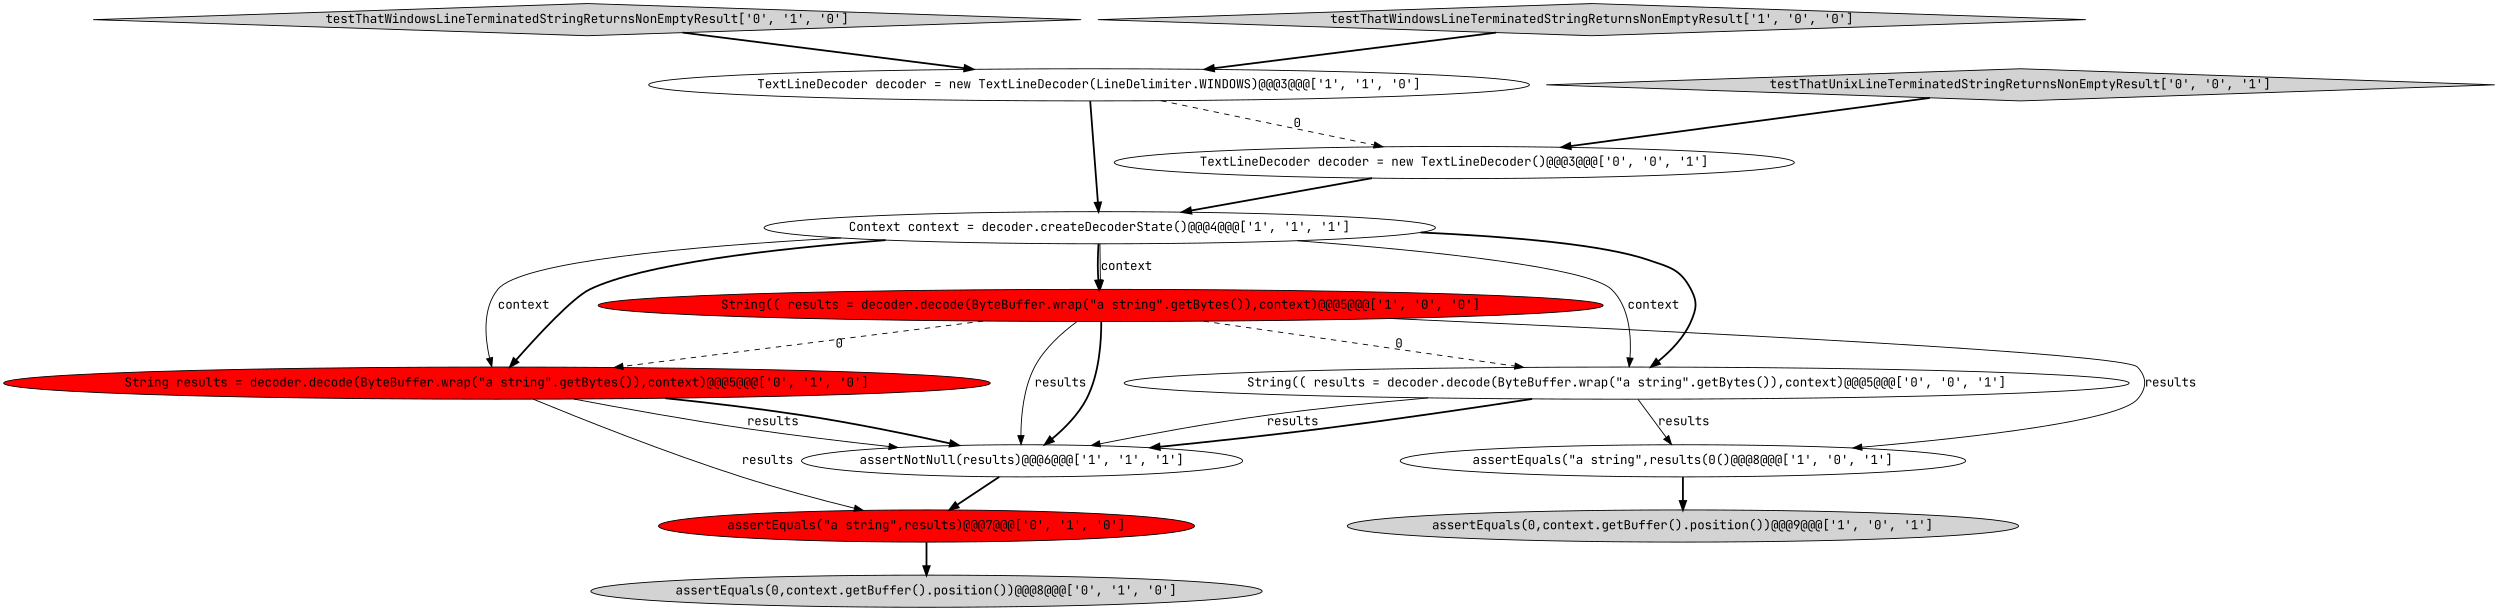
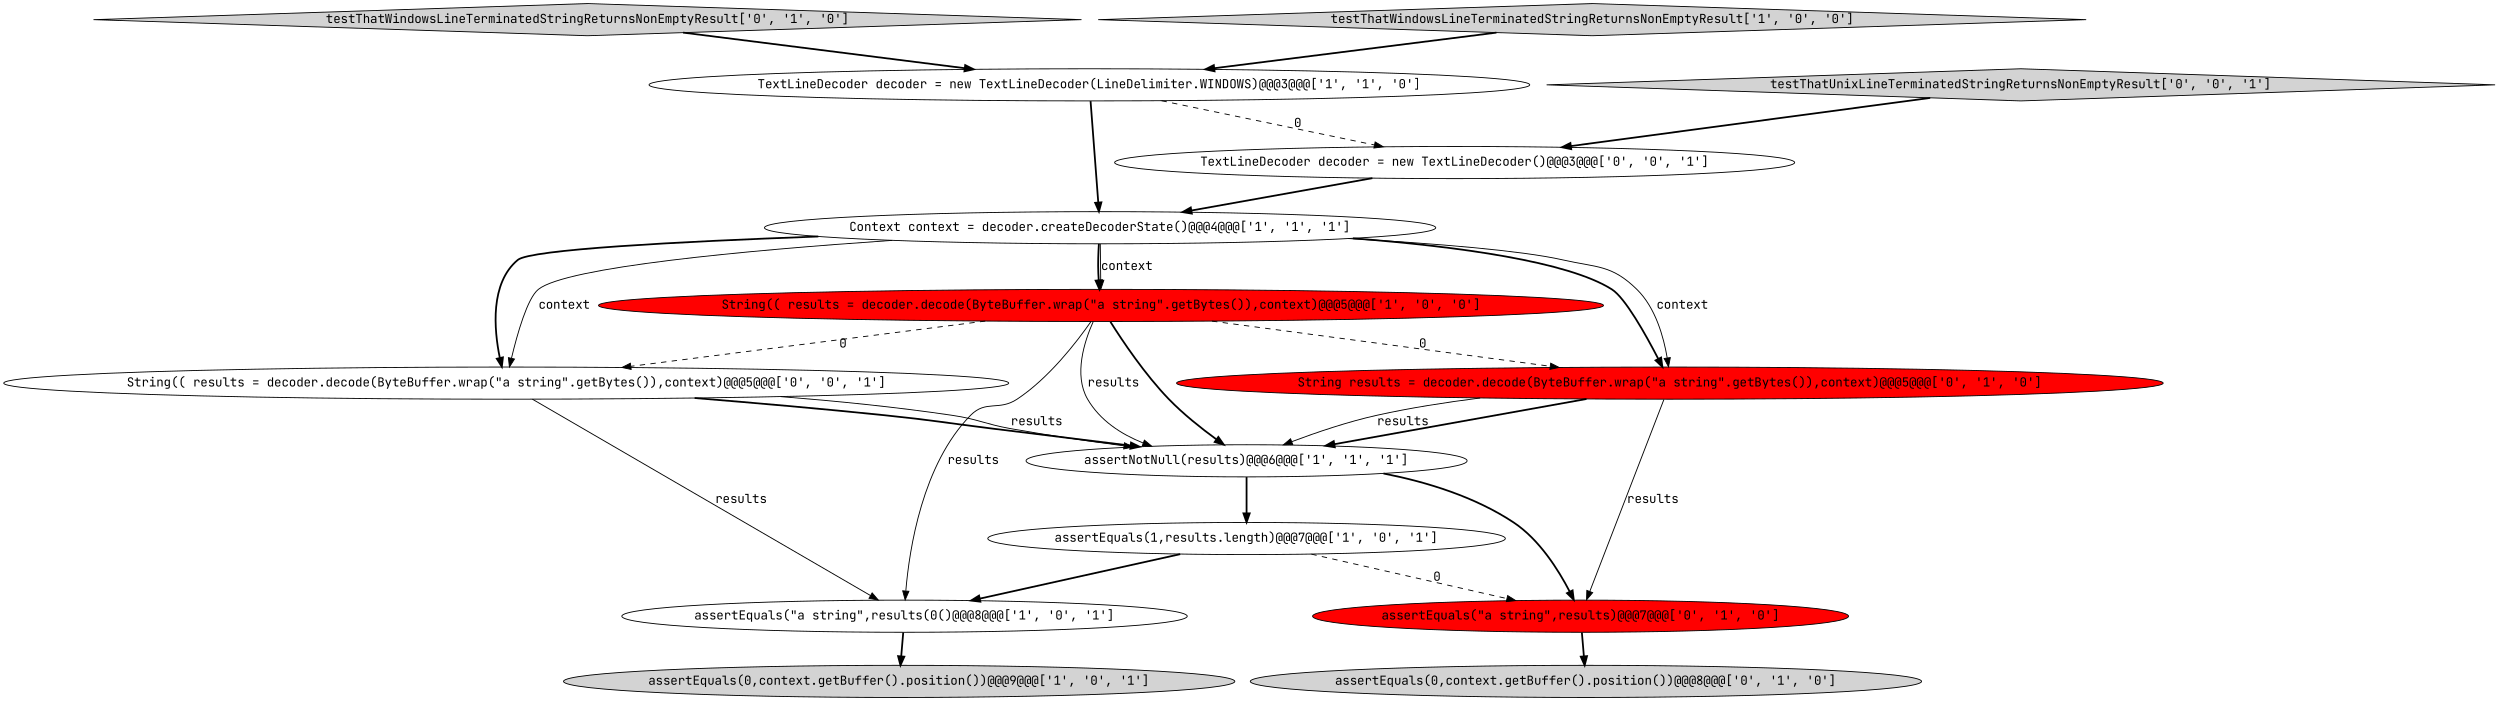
node "assertEquals(1,results.length)@@@7@@@['1', '0', '1']": added
